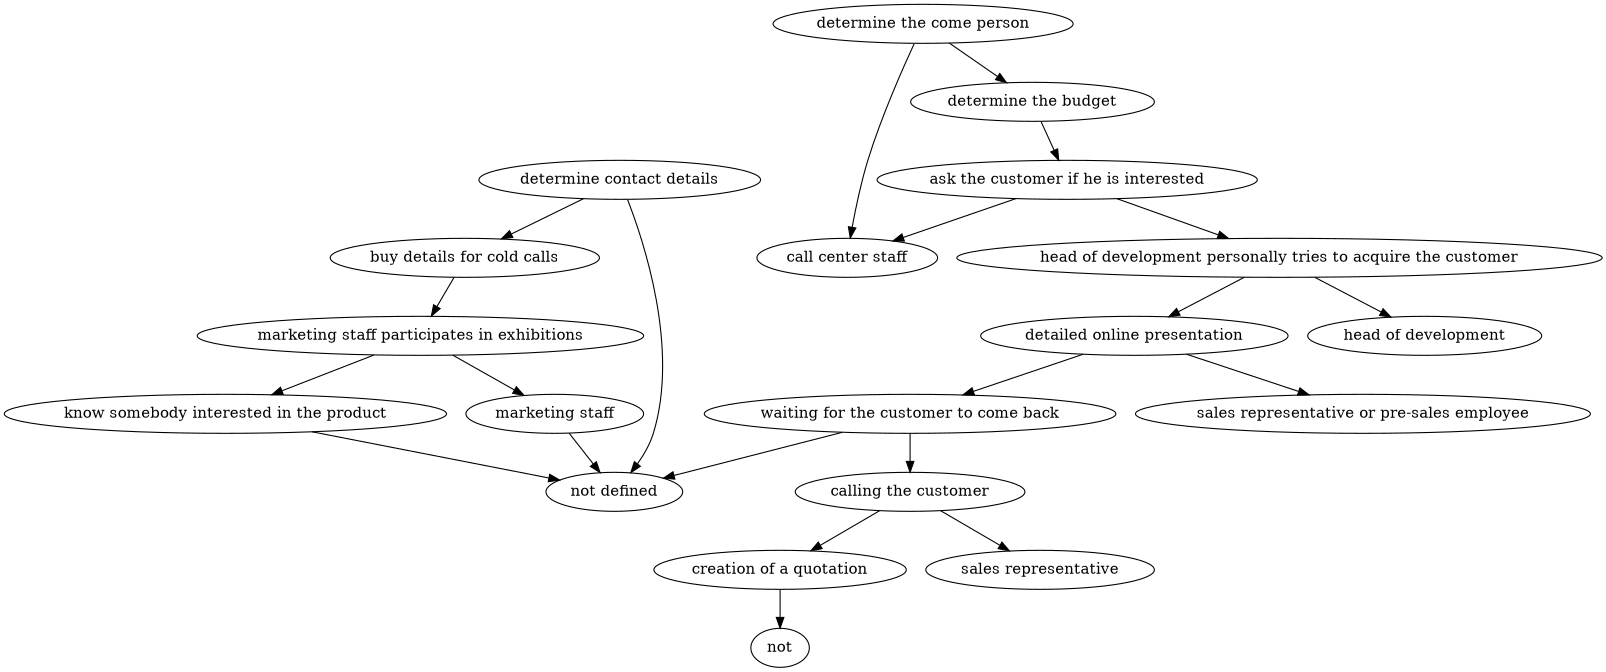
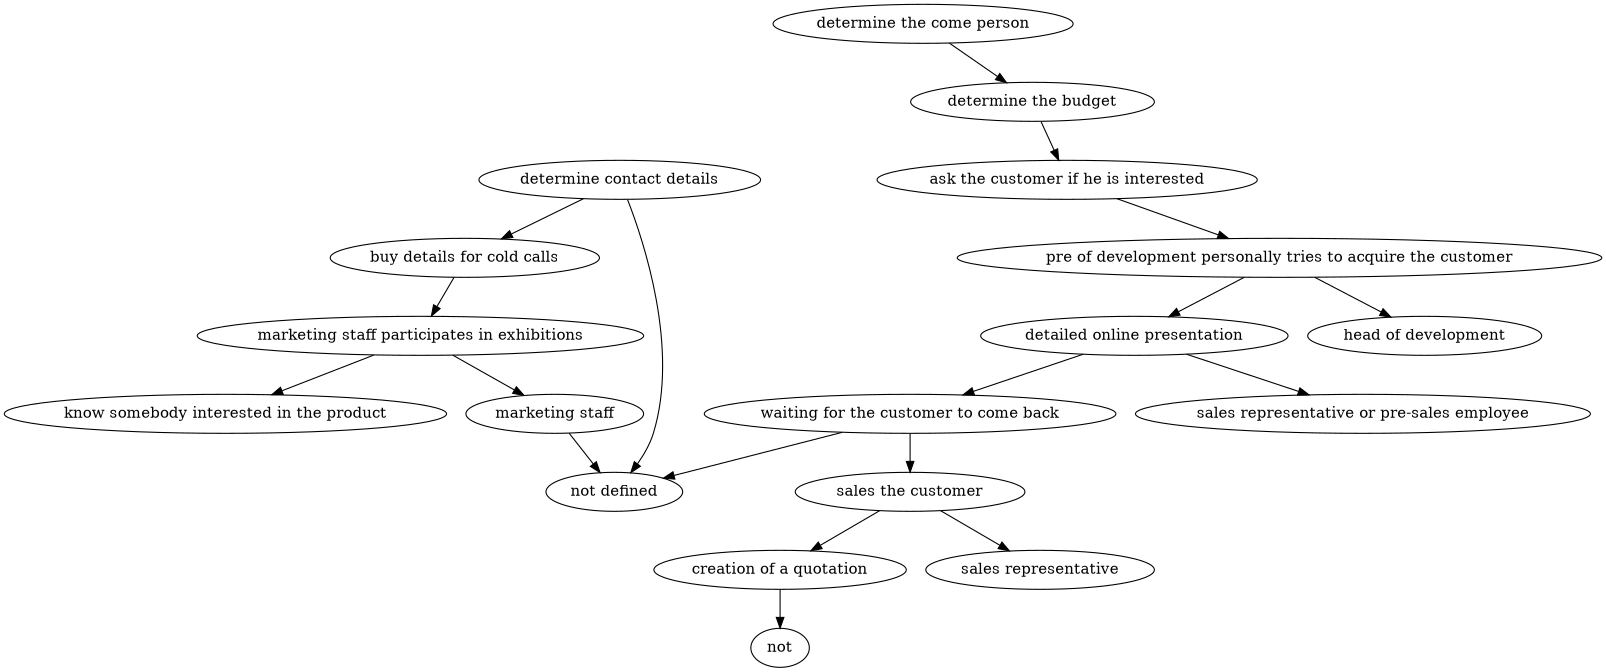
node "call center staff": removed
node "head of development personally tries to acquire the customer": label "head of development personally tries to acquire the customer" -> "pre of development personally tries to acquire the customer"
edge "know somebody interested in the product" -> "not defined": removed
node "calling the customer": label "calling the customer" -> "sales the customer"
